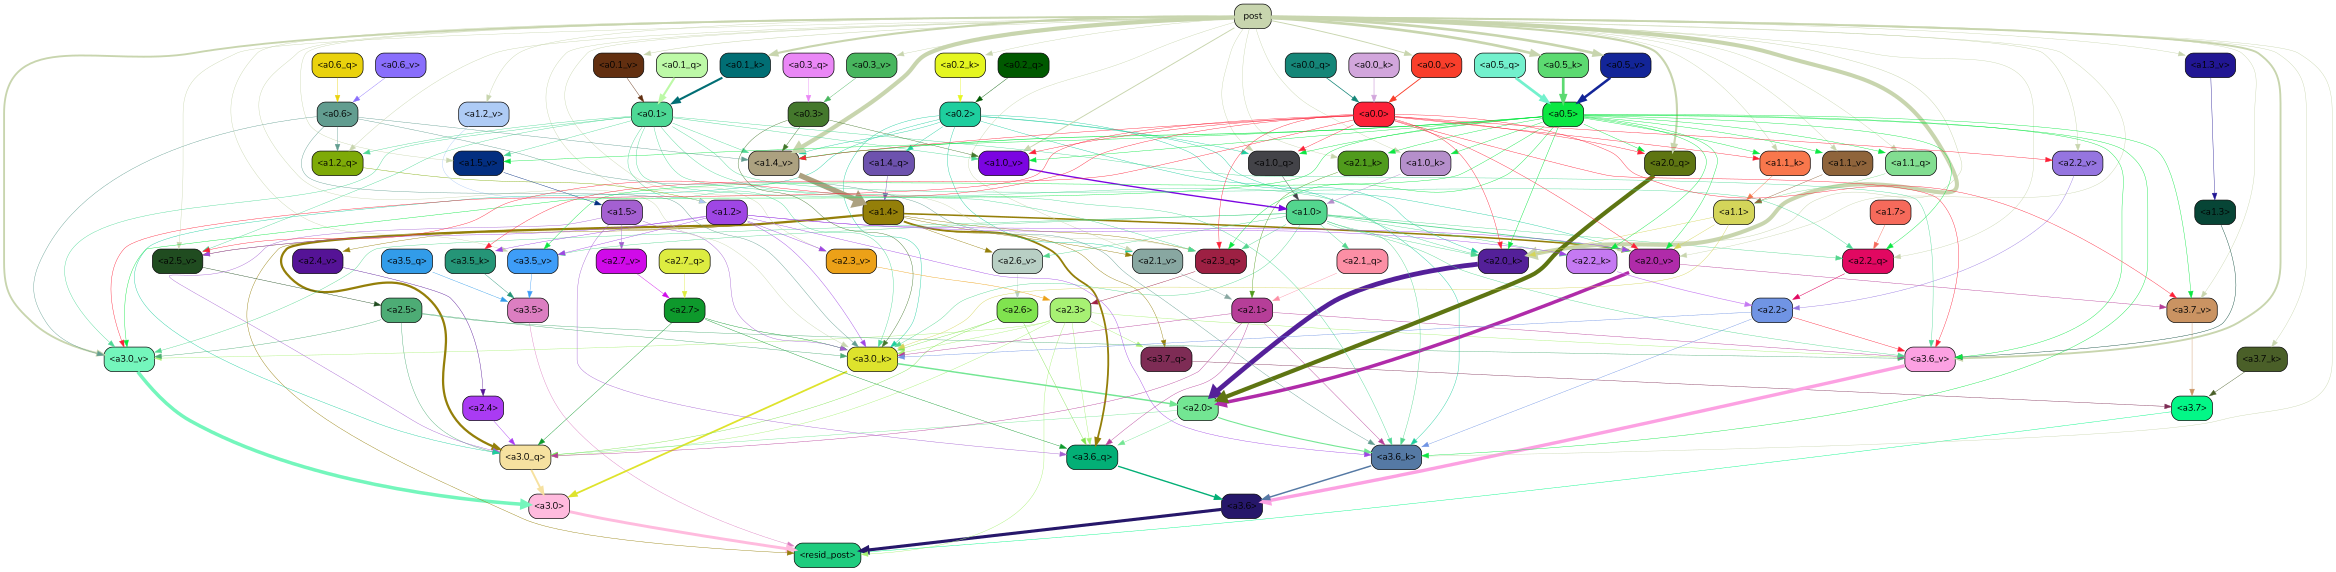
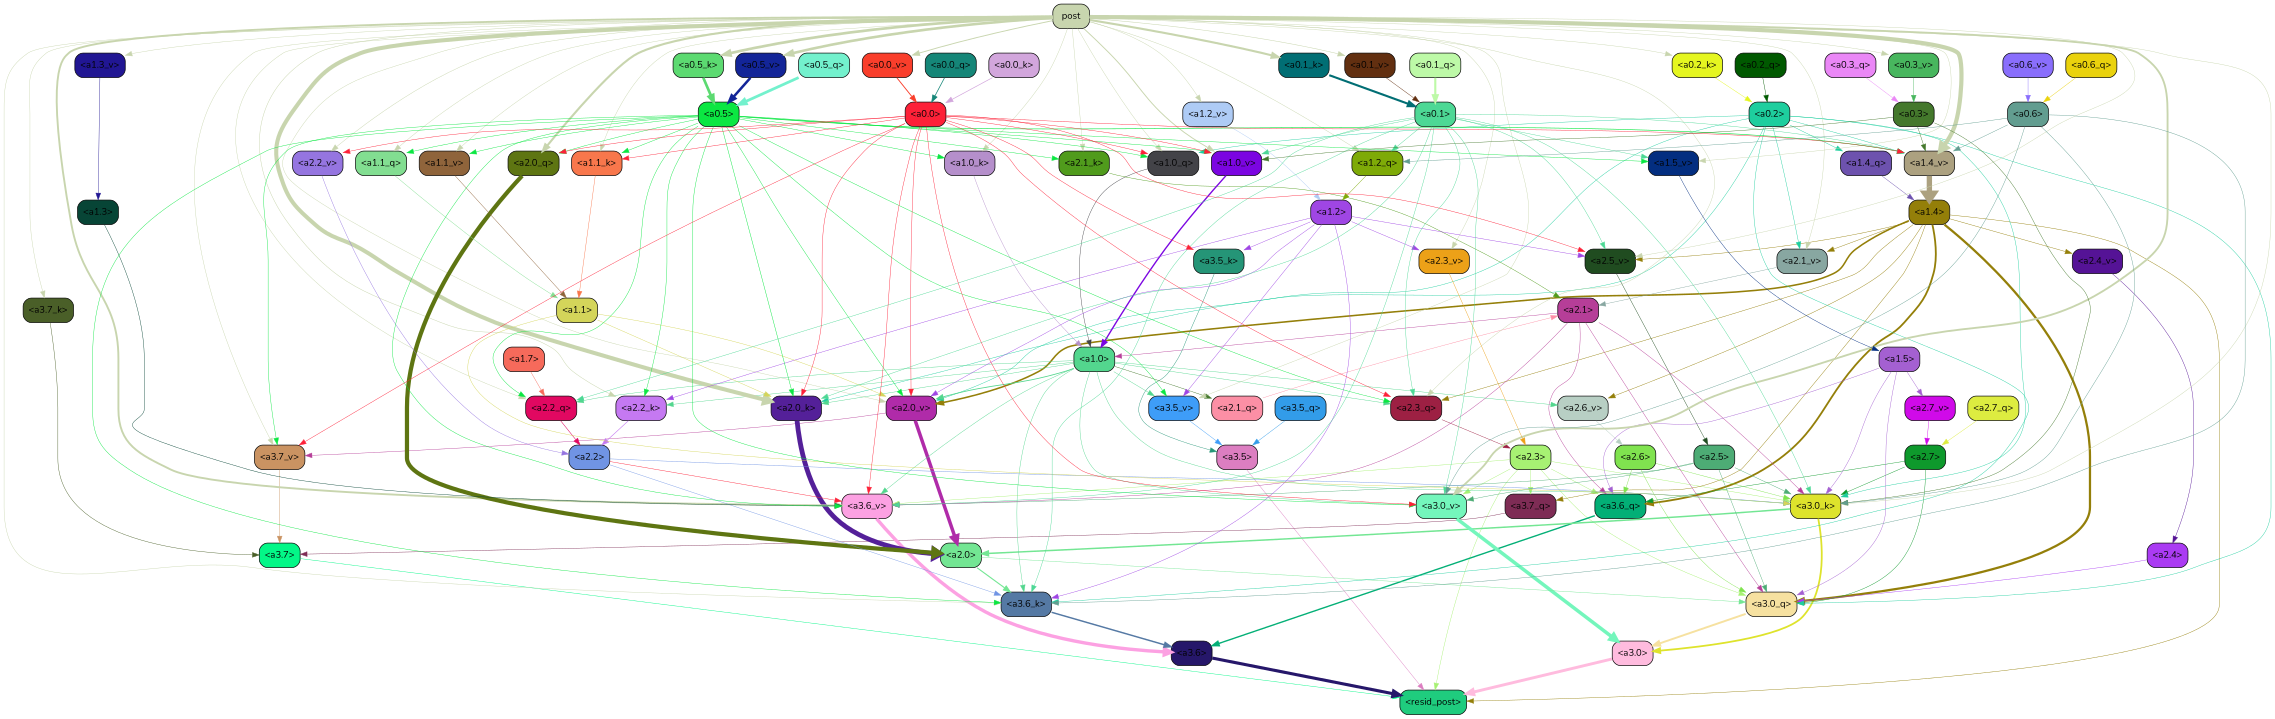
edge "<a1.0>" -> "<a2.1_q>": color #53d68e -> #44782c
edge "<a1.2>" -> "<a3.0_k>": removed
edge "<a2.1>" -> "<a3.6_k>": now "<a2.1>" -> "<a1.0>"
edge "<a2.0>" -> "<a3.6_q>": removed
